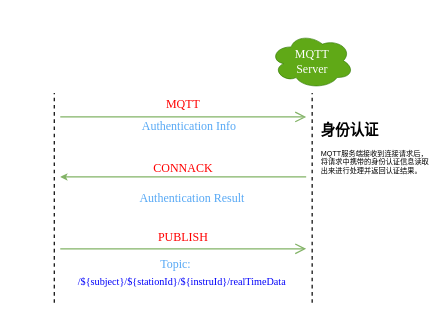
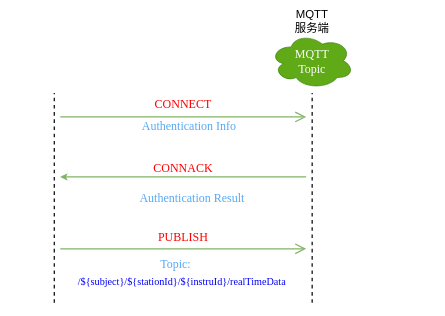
node "MQTT 服务端": added
node "MQTT Server": label "MQTT Server" -> "MQTT Topic"
node "MQTT": label "MQTT" -> "CONNECT"
node "身份认证MQTT服务端接收到连接请求后，将请求中携带的身份认证信息读取出来进行处理并返回认证结果。": removed
